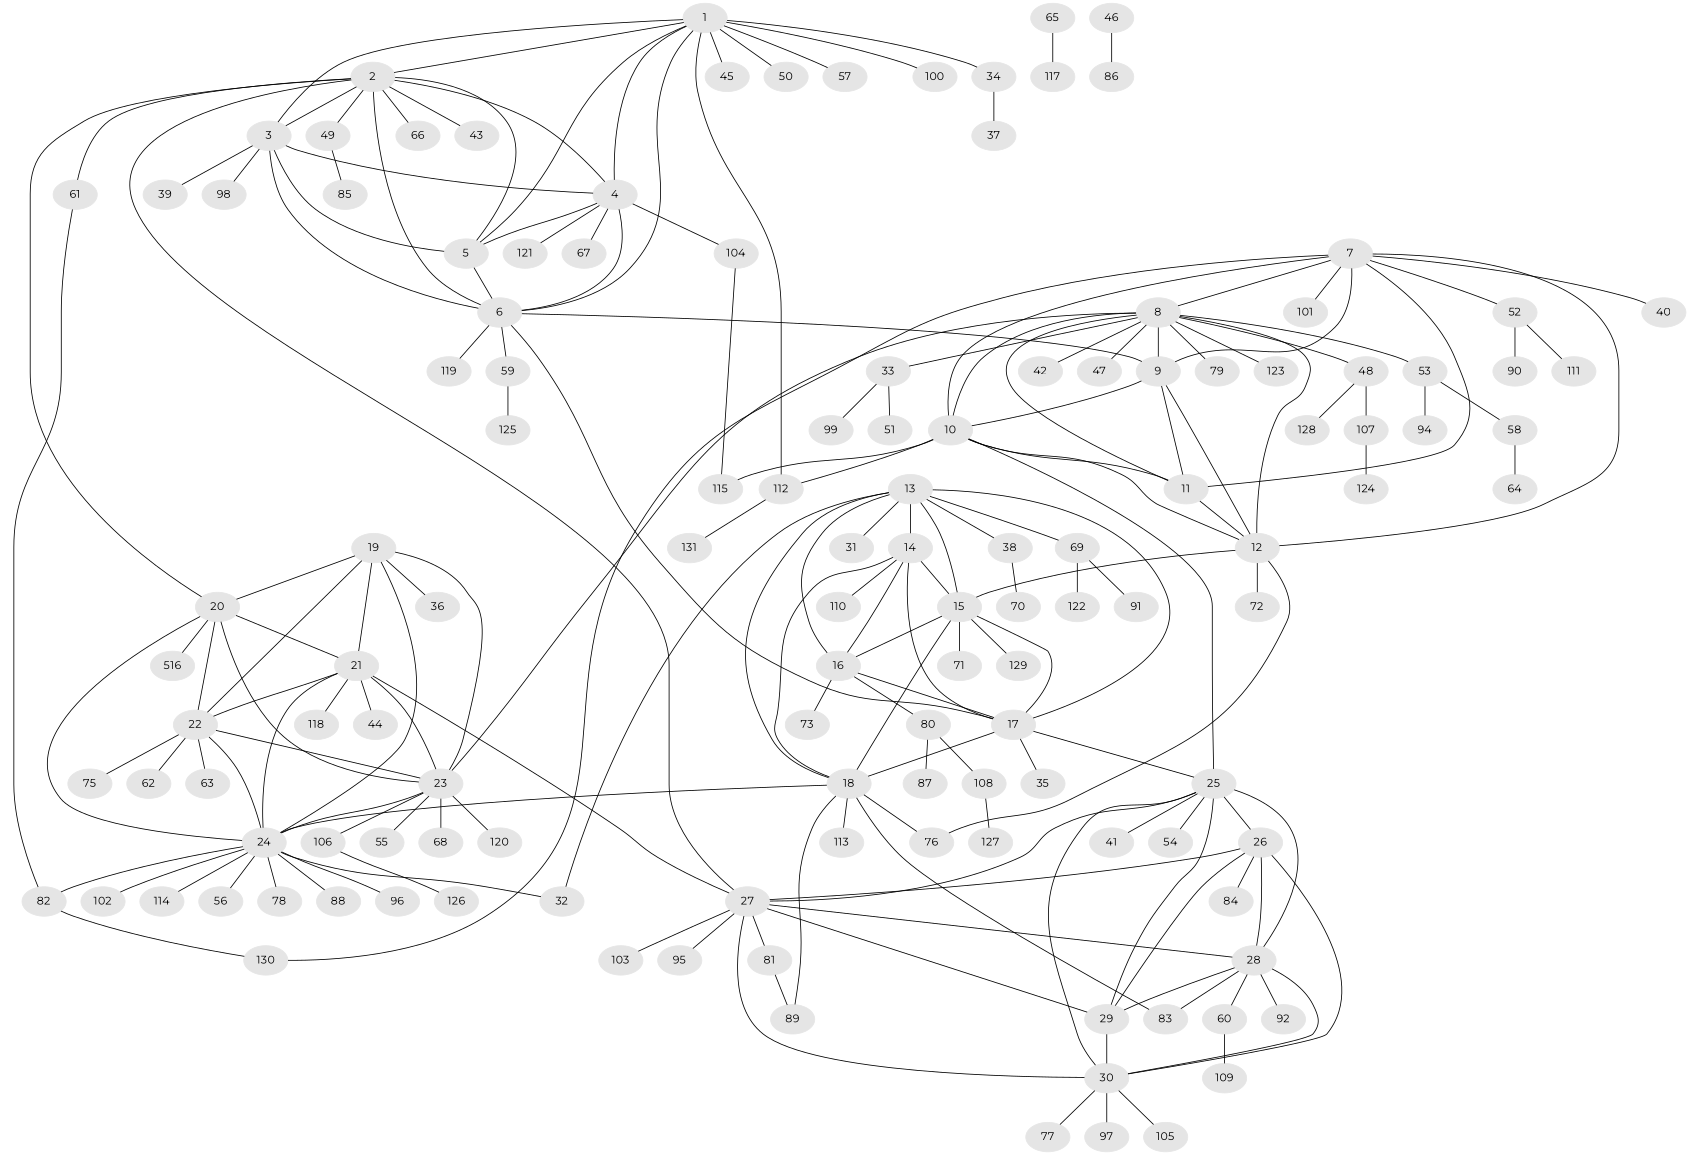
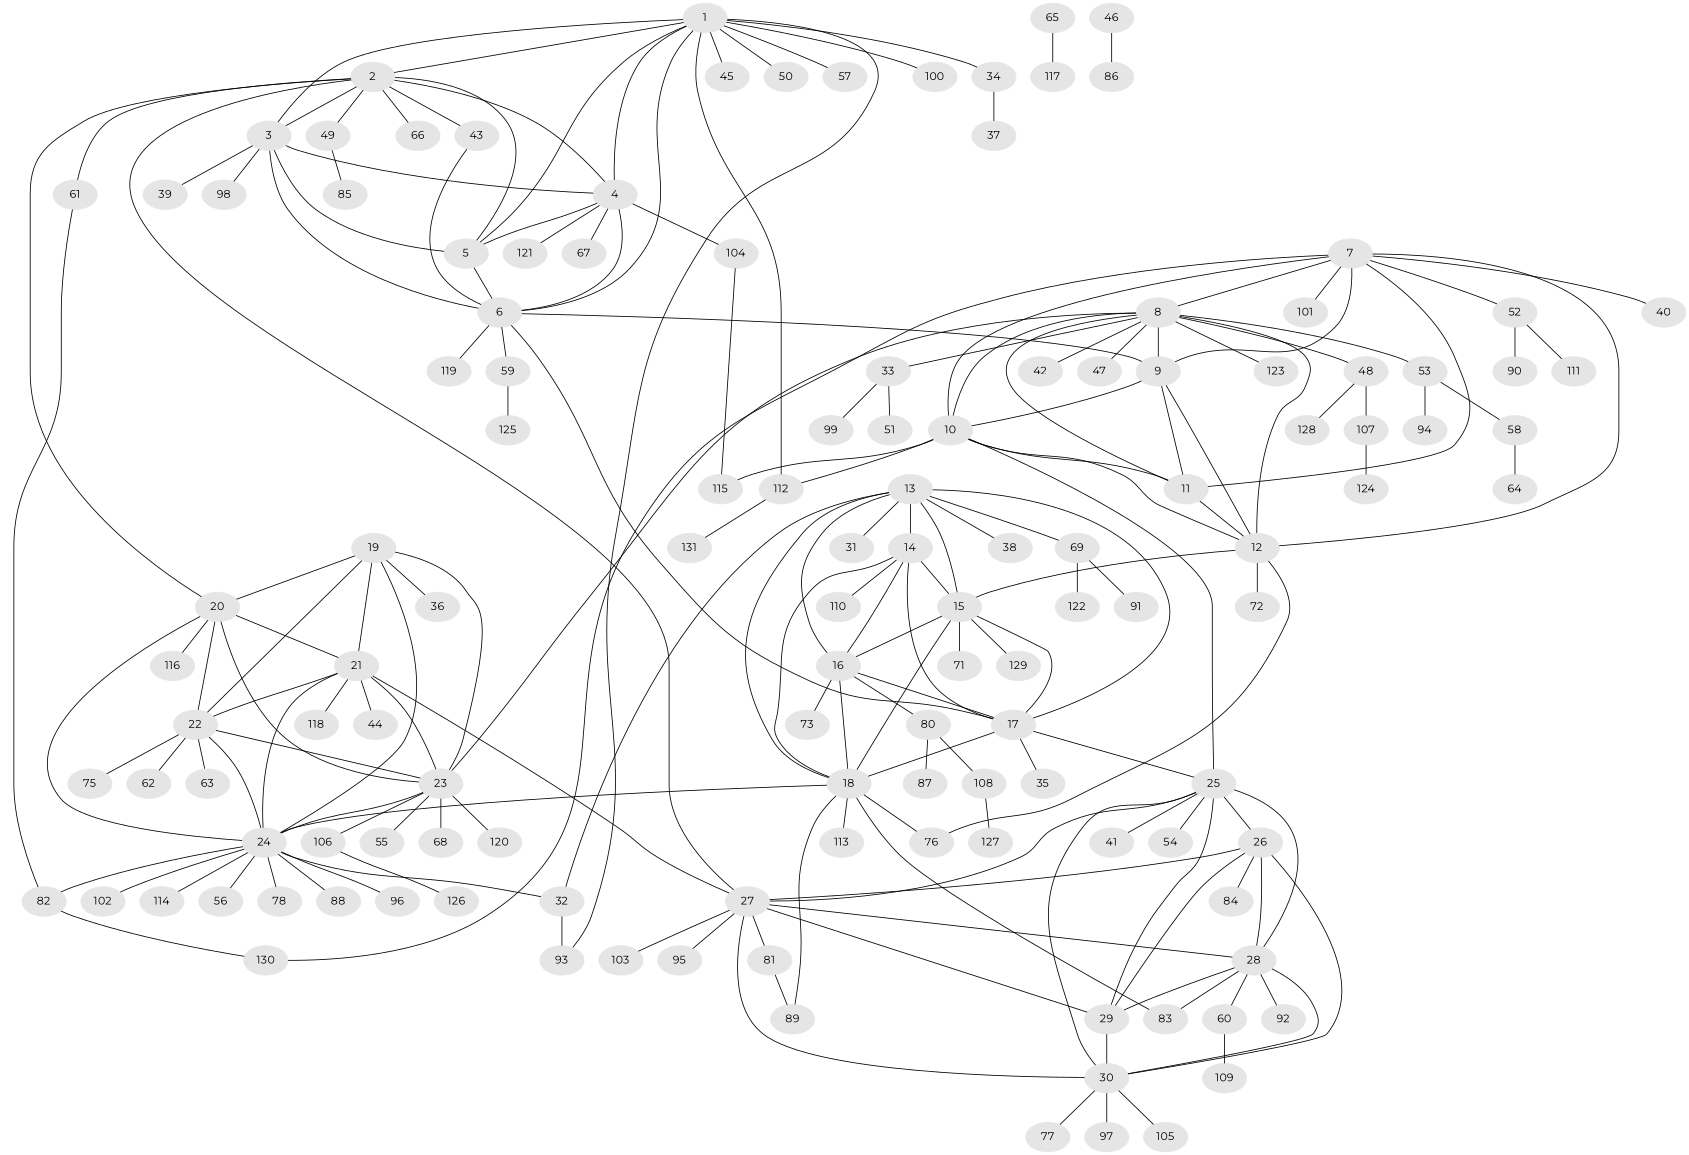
edge "2" -- "6": now "43" -- "6"
node "79": removed
node "70": removed
node "516": label "516" -> "116"
edge "16" -- "18": added
node "93": added
